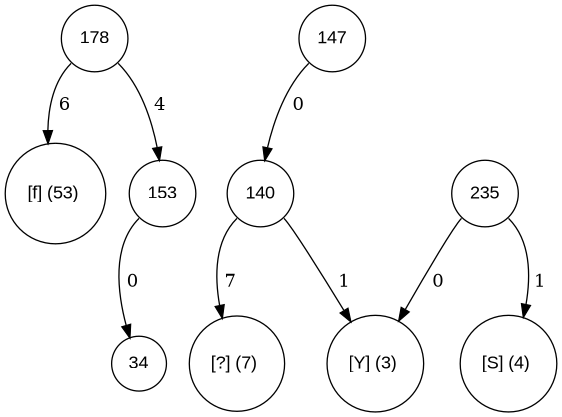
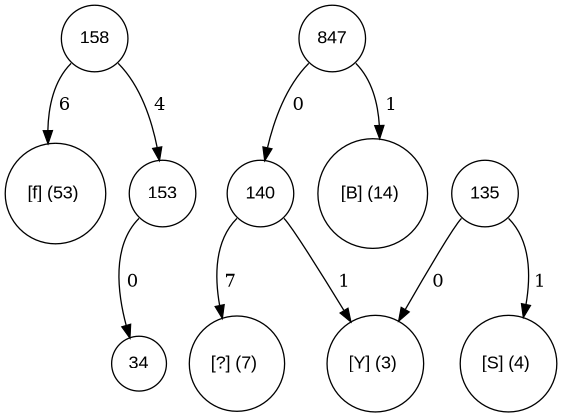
node "178": label "178" -> "158"
node "147": label "147" -> "847"
node "[B] (14)": added
node "235": label "235" -> "135"
